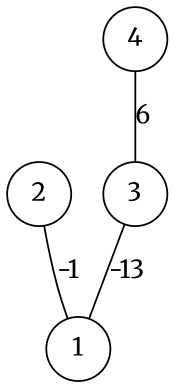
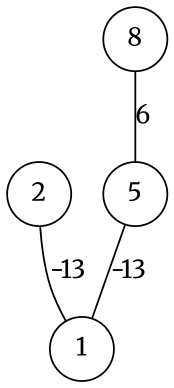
node "4": label "4" -> "8"
node "3": label "3" -> "5"
edge "2" -- "1": label "-1" -> "-13"
